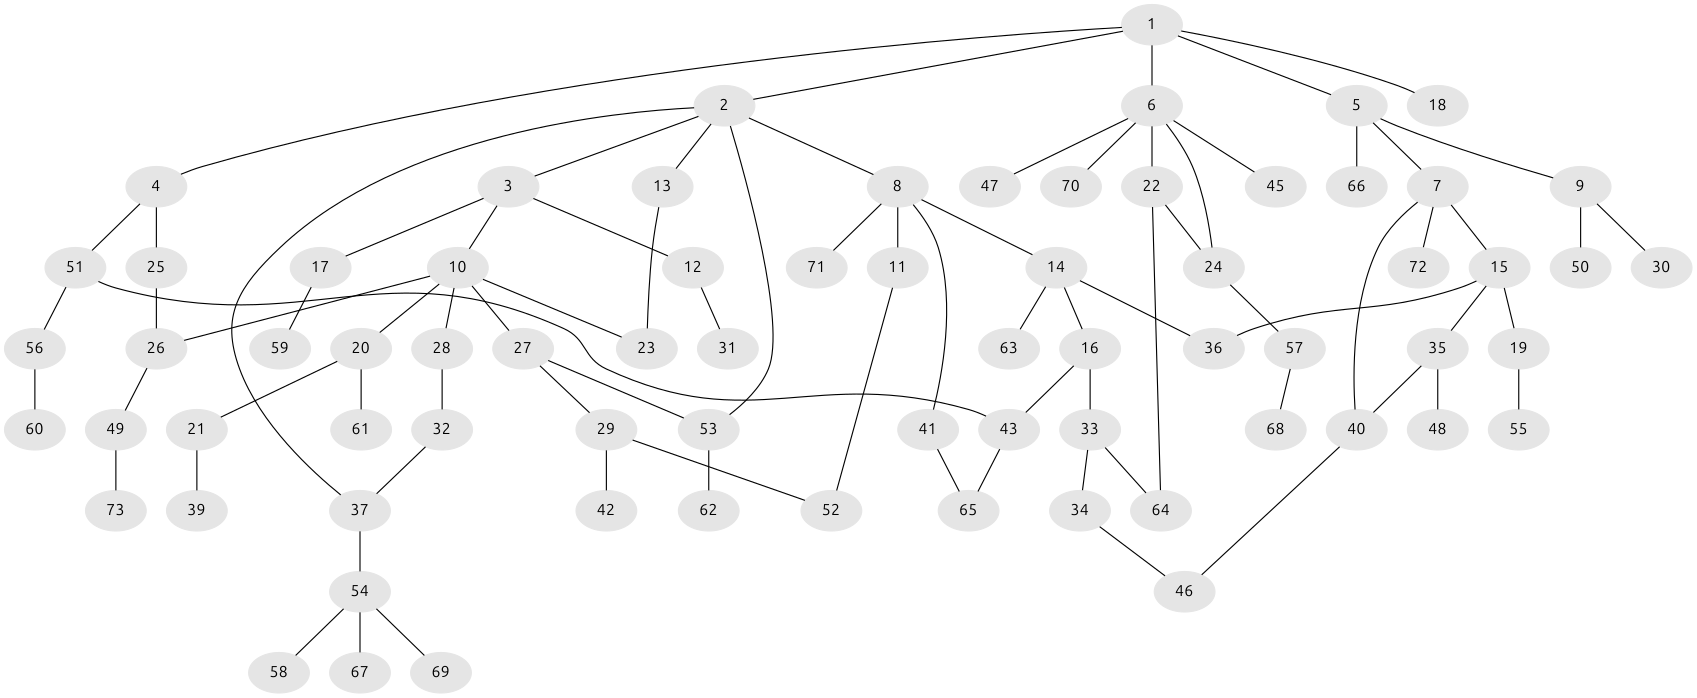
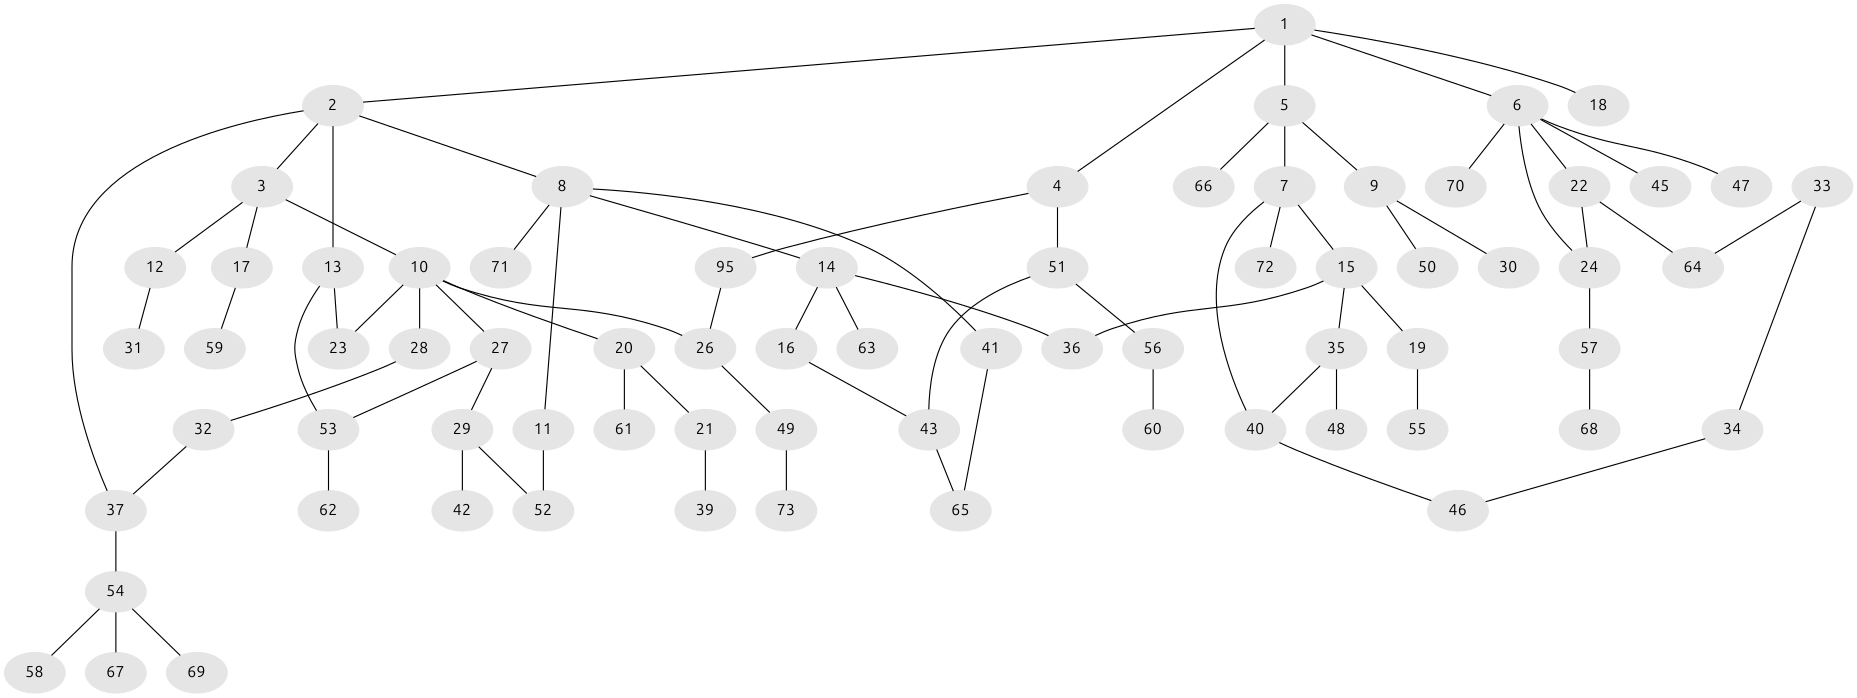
node "25": label "25" -> "95"
edge "2" -- "53": now "13" -- "53"
edge "16" -- "33": removed
